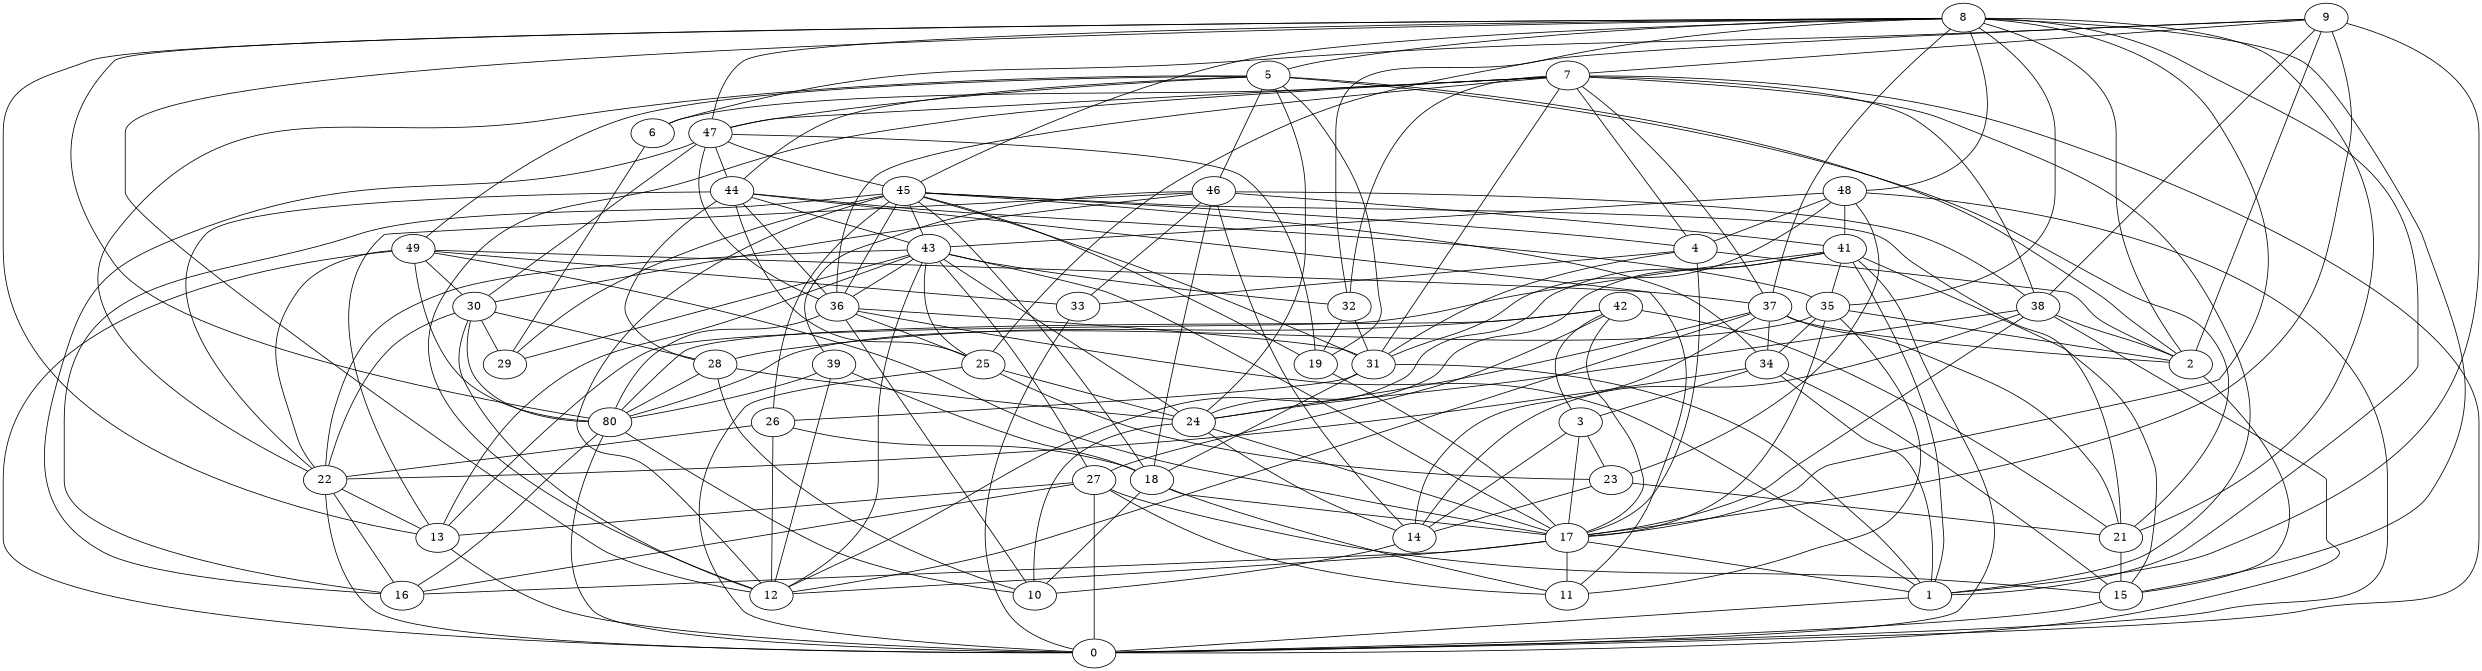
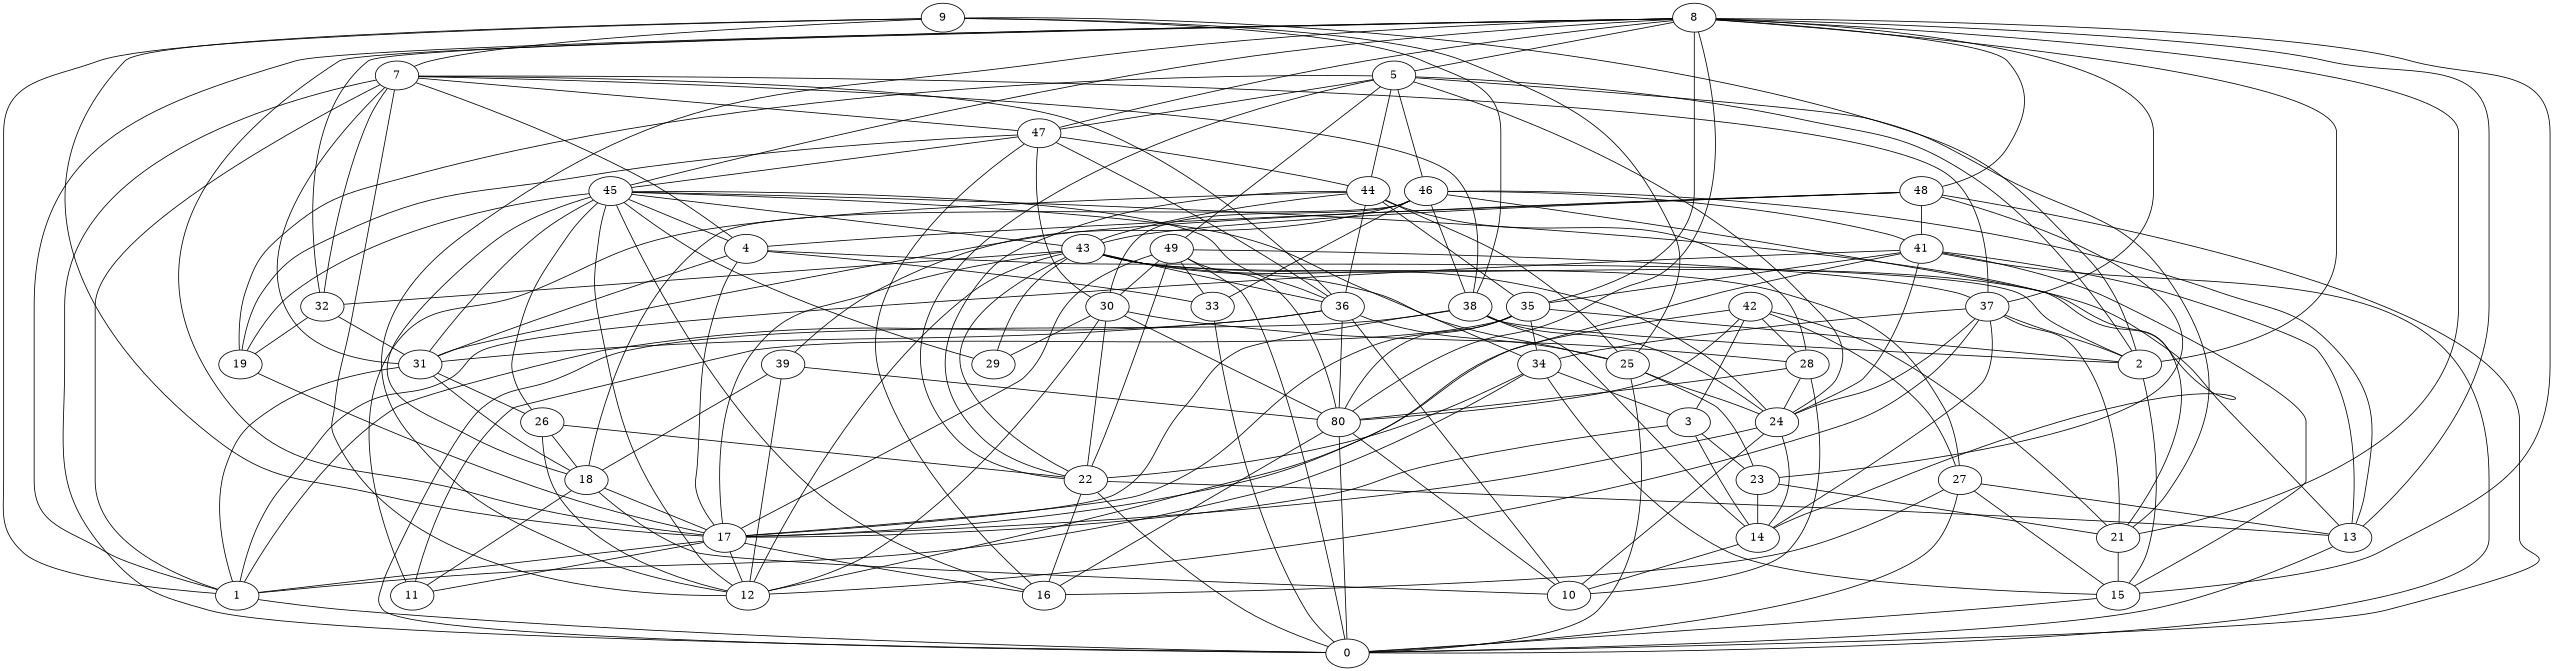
node "6": removed
edge "27" -- "11": removed
